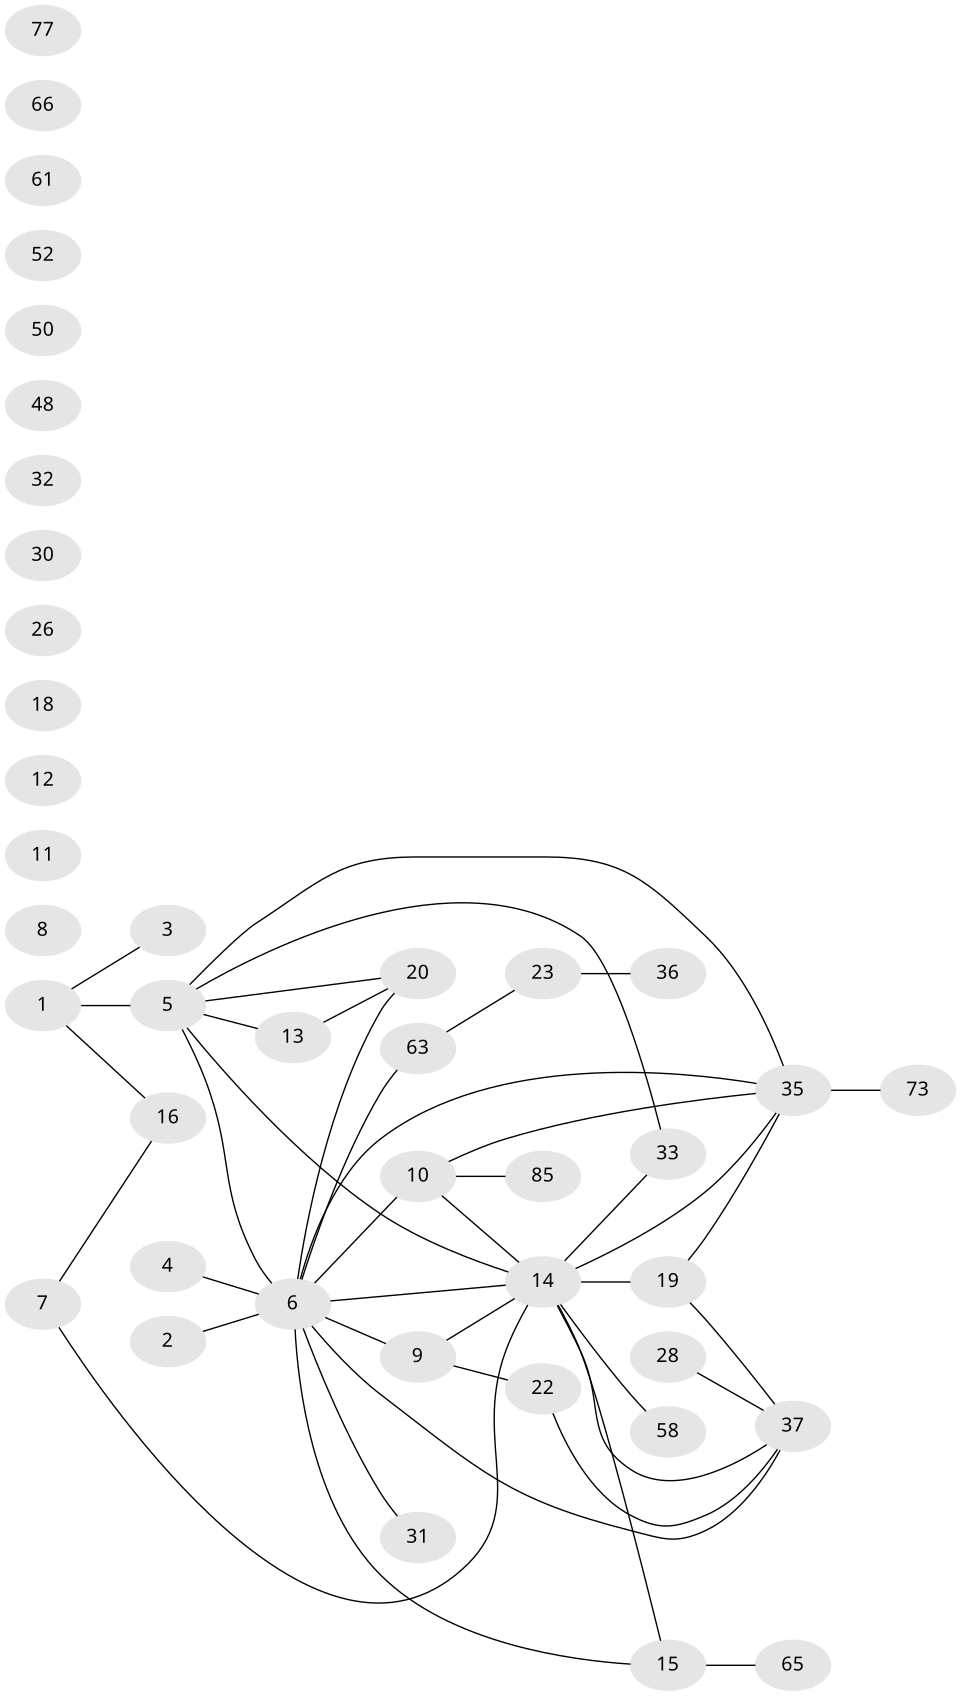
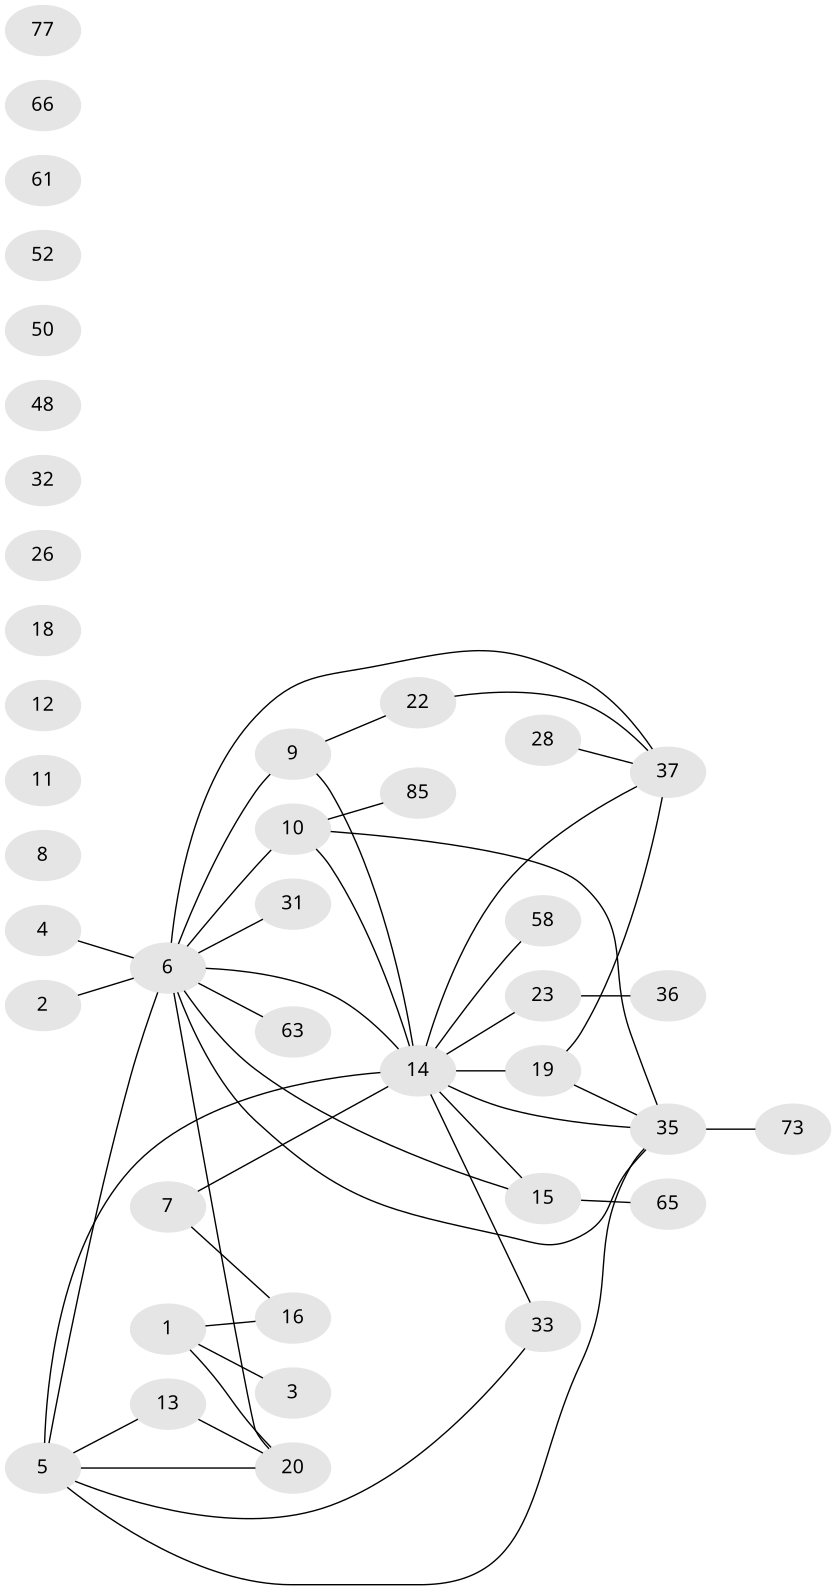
node "30": removed
edge "1" -- "5": now "1" -- "20"
edge "23" -- "63": now "23" -- "14"
